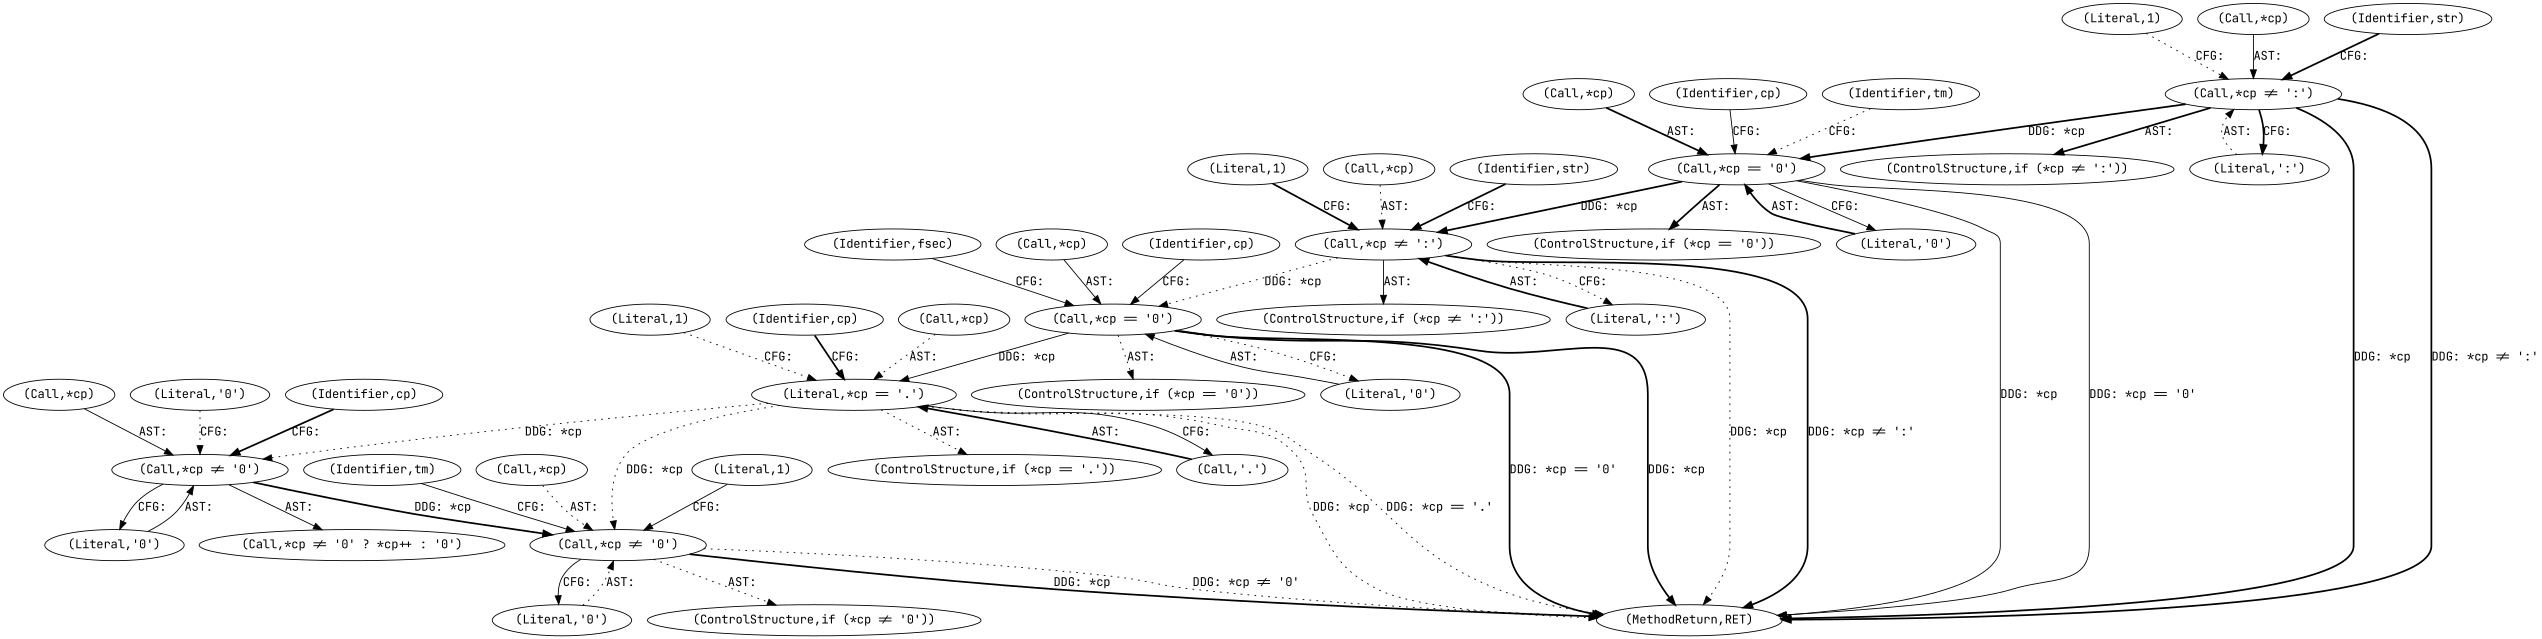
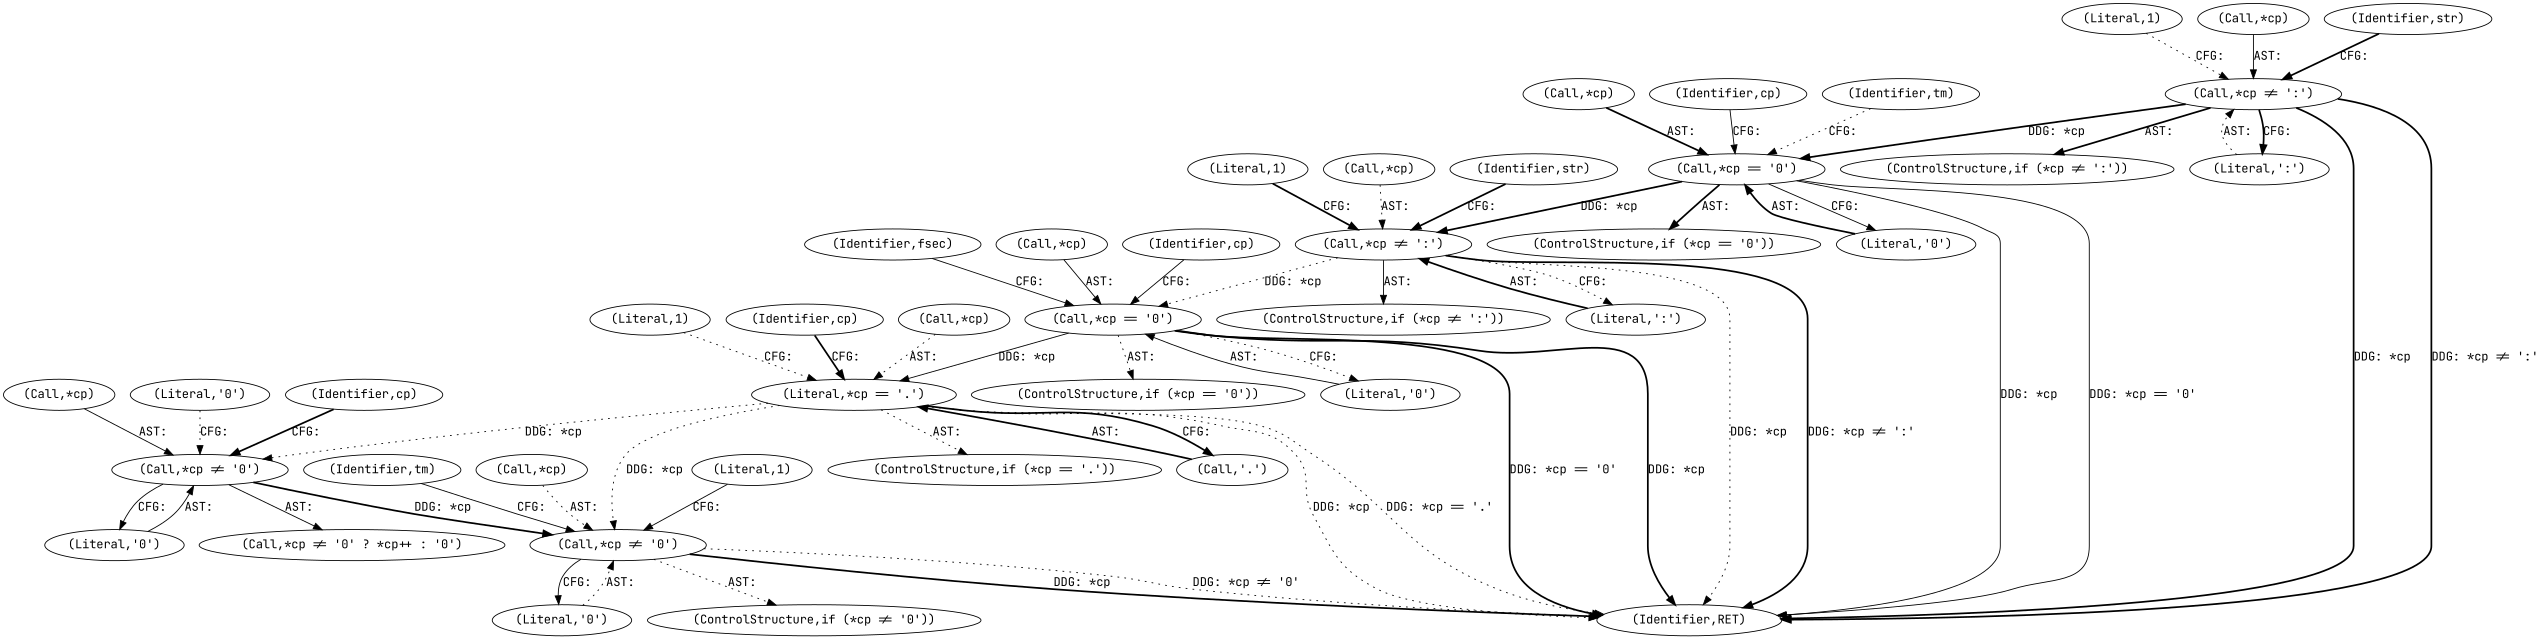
edge "(Literal,*cp == '.')" -> "(Call,'.')": style solid -> bold
node "(MethodReturn,RET)": label "(MethodReturn,RET)" -> "(Identifier,RET)"
